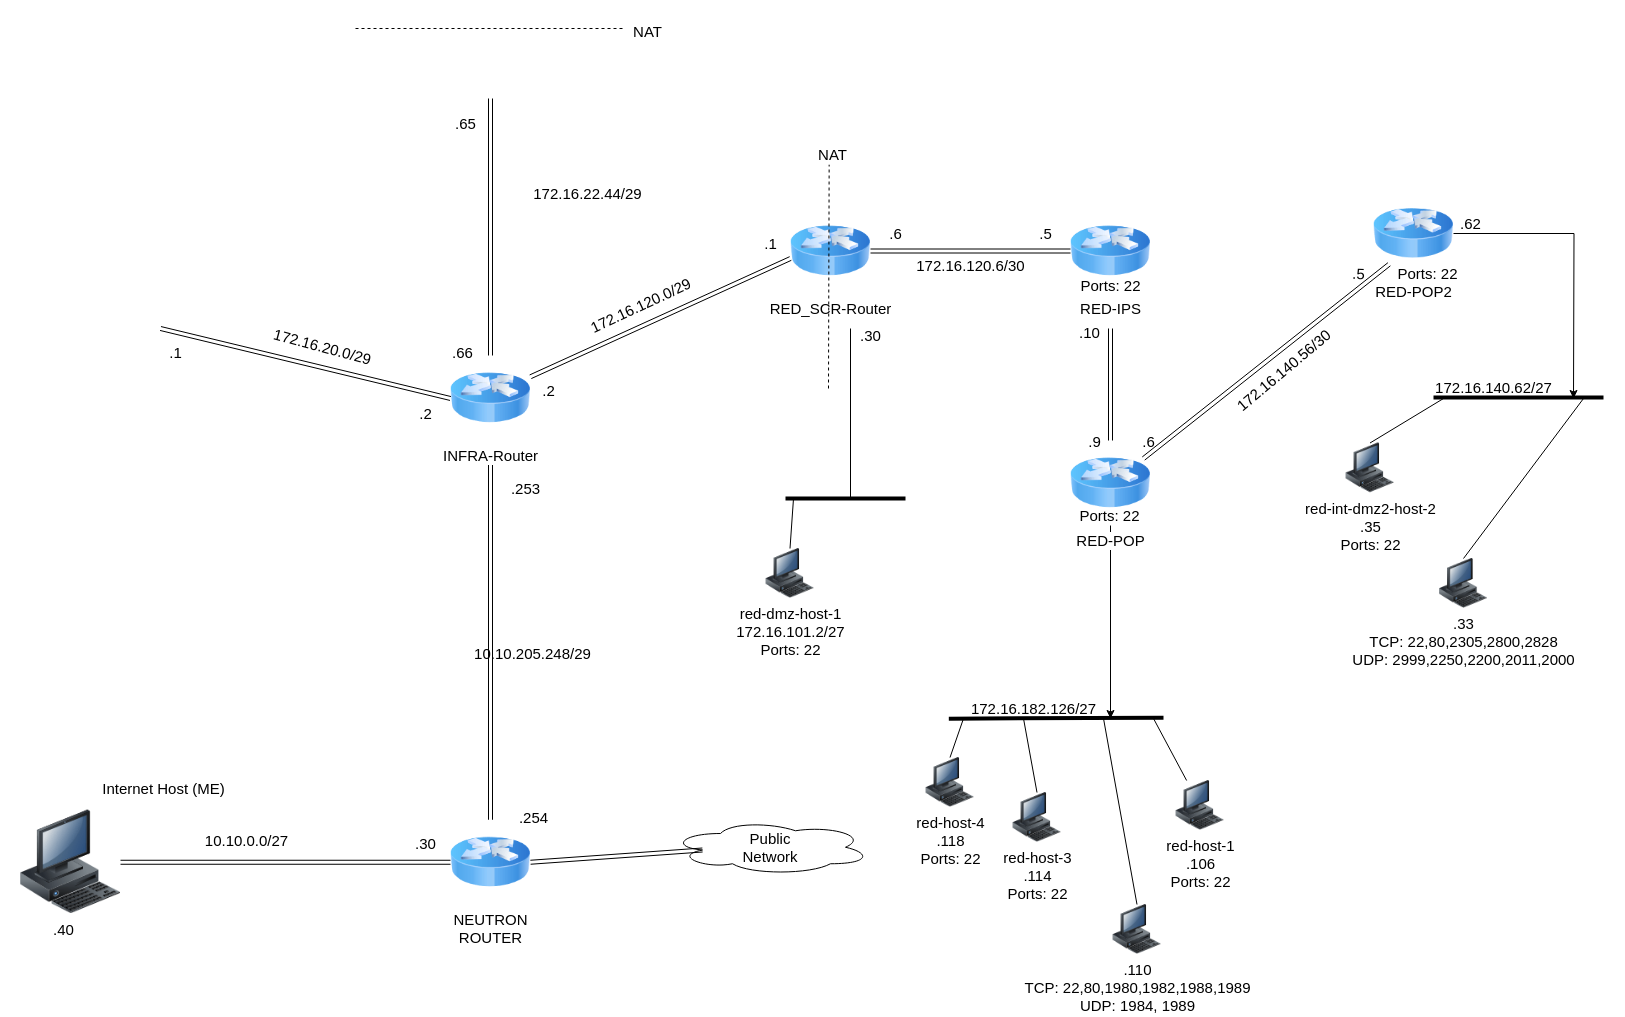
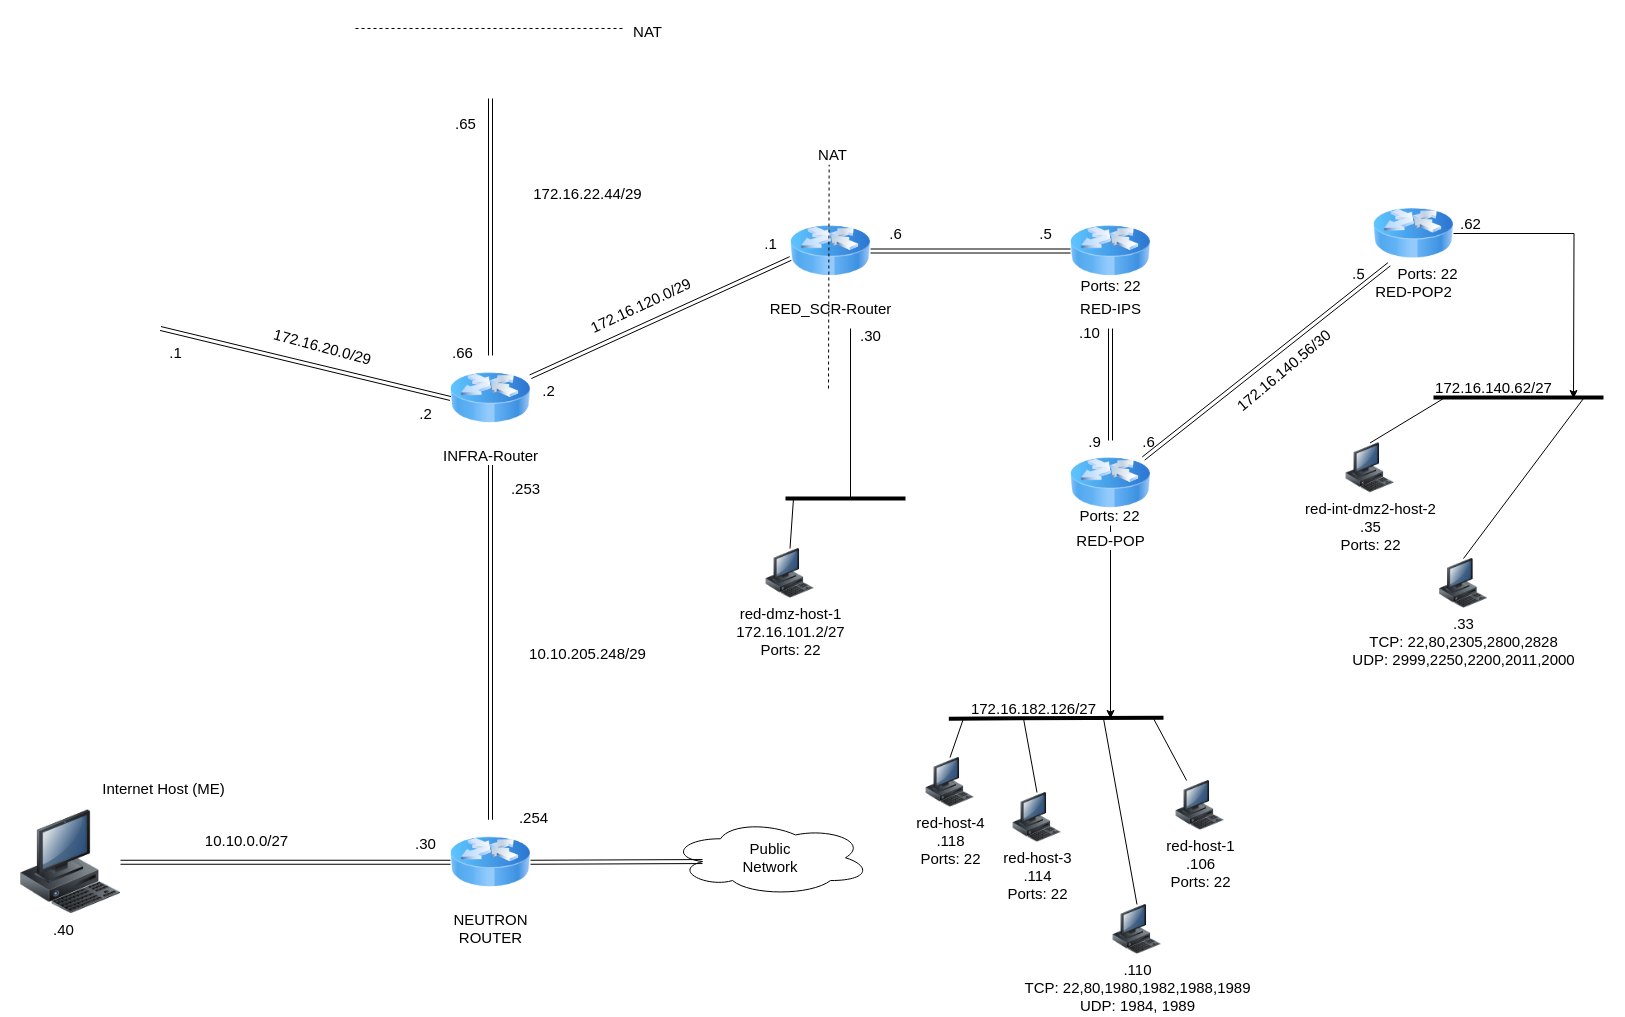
node "172.16.120.6/30": removed
node "10.10.205.248/29": moved (533, 654) -> (588, 654)
node "Public Network": size 200x55 -> 200x76
